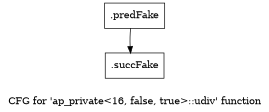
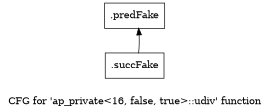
edge ".predFake" -> ".succFake": reversed
